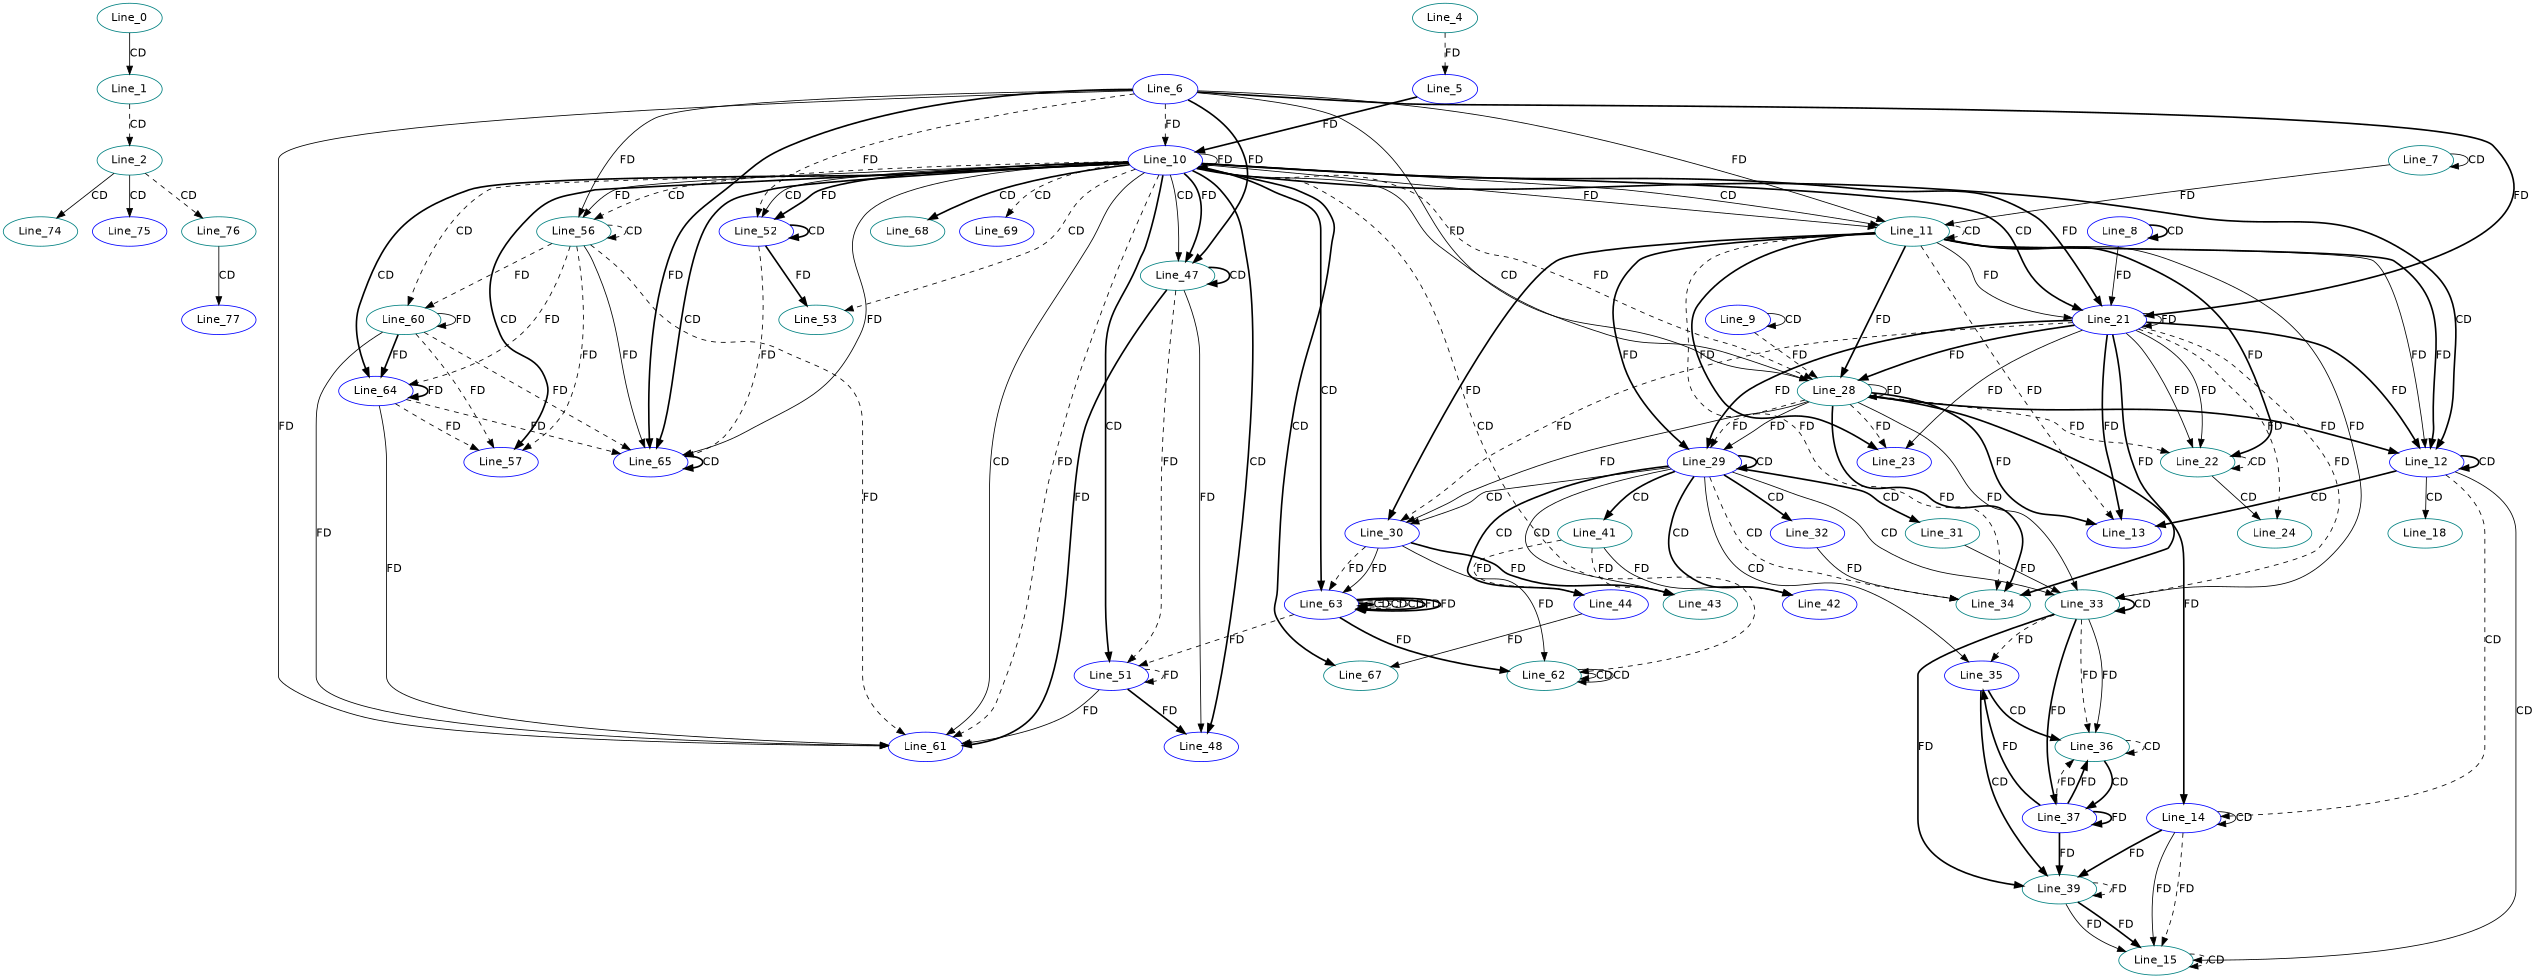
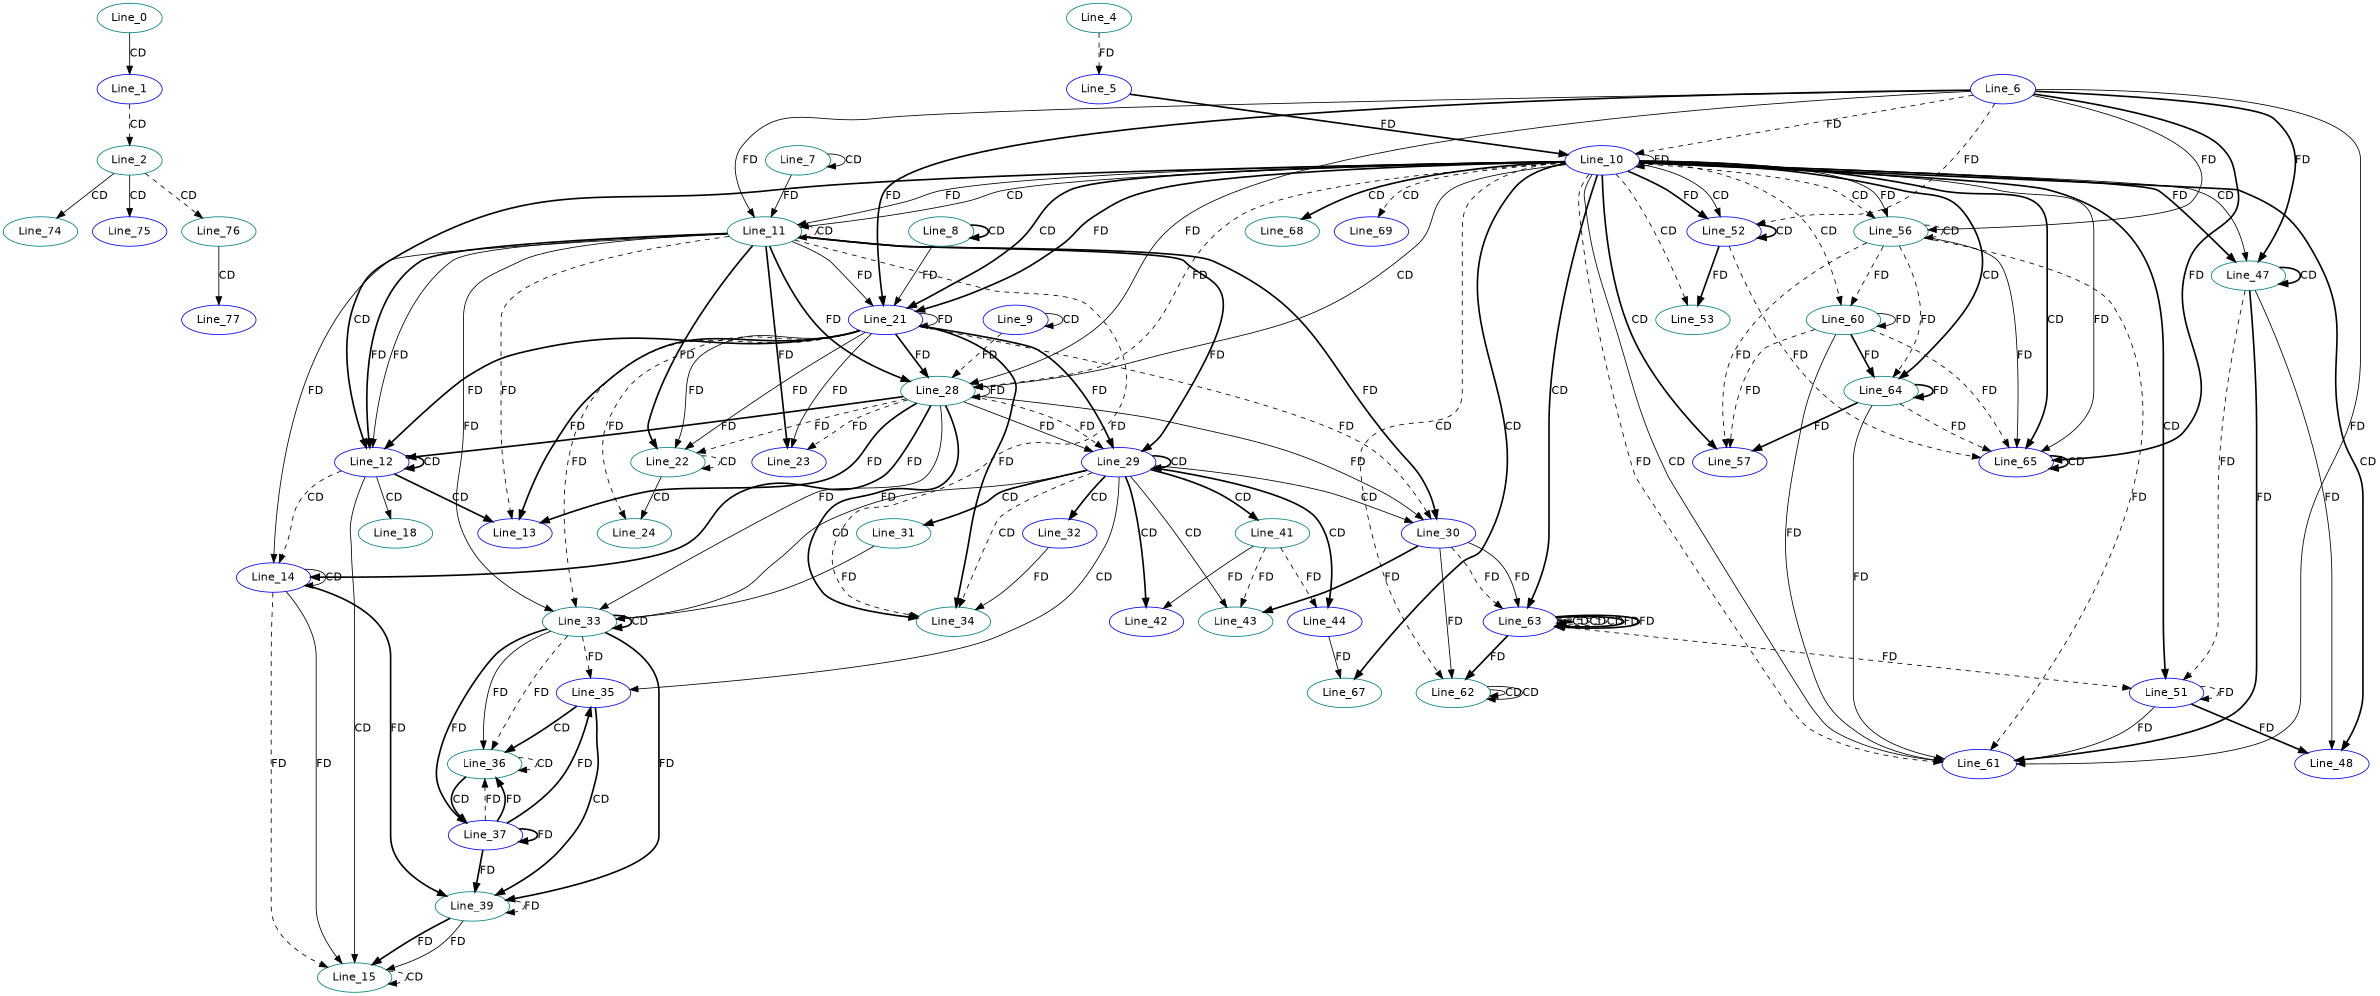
node "Line_1": color teal -> blue
node "Line_8": color blue -> teal
edge "Line_11" -> "Line_14": added, label "FD"
node "Line_64": color blue -> teal
edge "Line_64" -> "Line_57": style dashed -> bold
